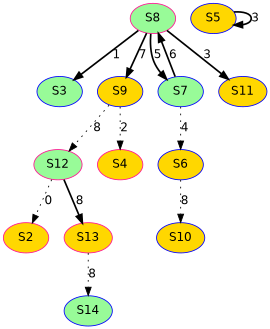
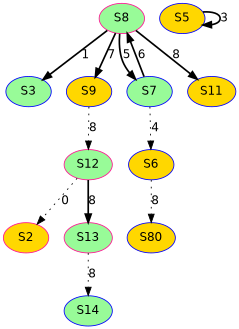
edge "S8" -> "S11": label "3" -> "8"
node "S4": removed
node "S13": fillcolor gold -> palegreen
node "S10": label "S10" -> "S80"
